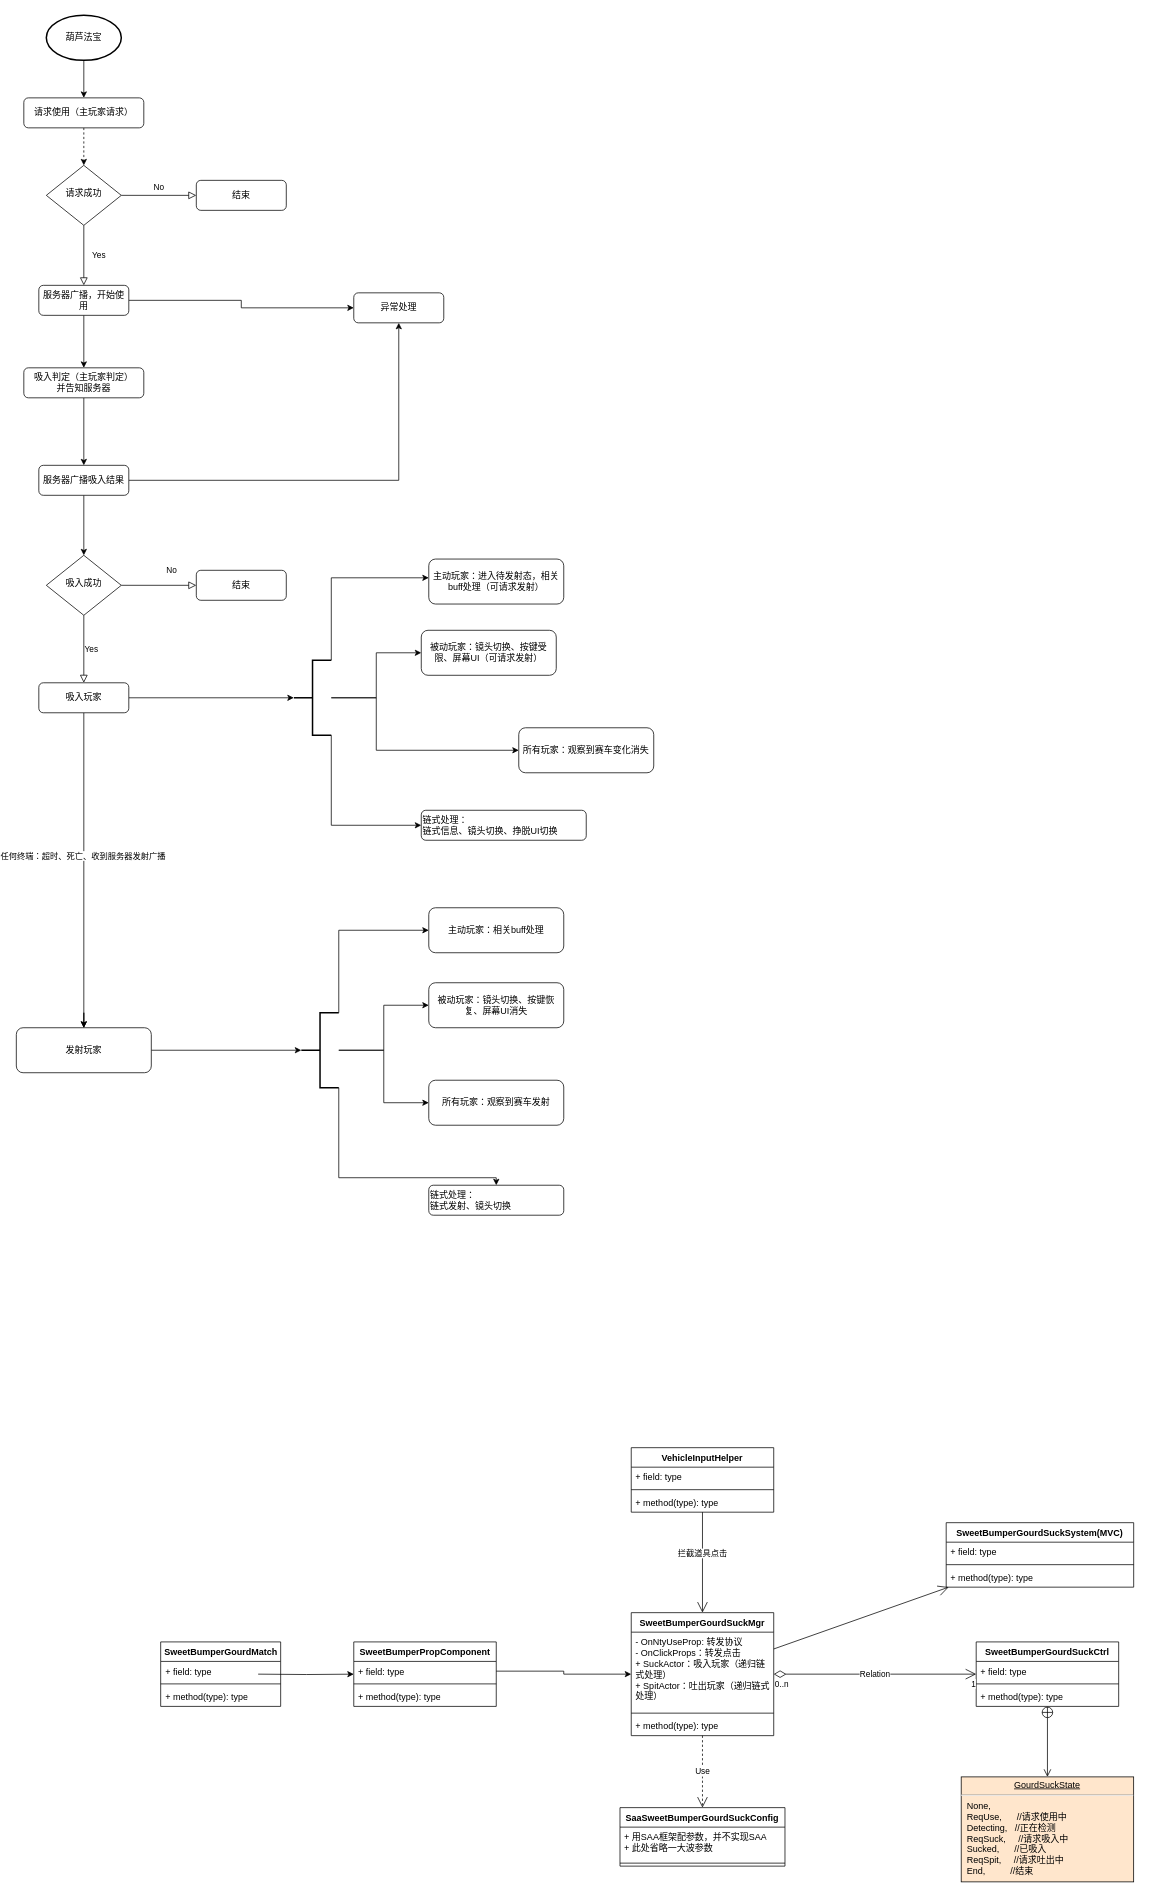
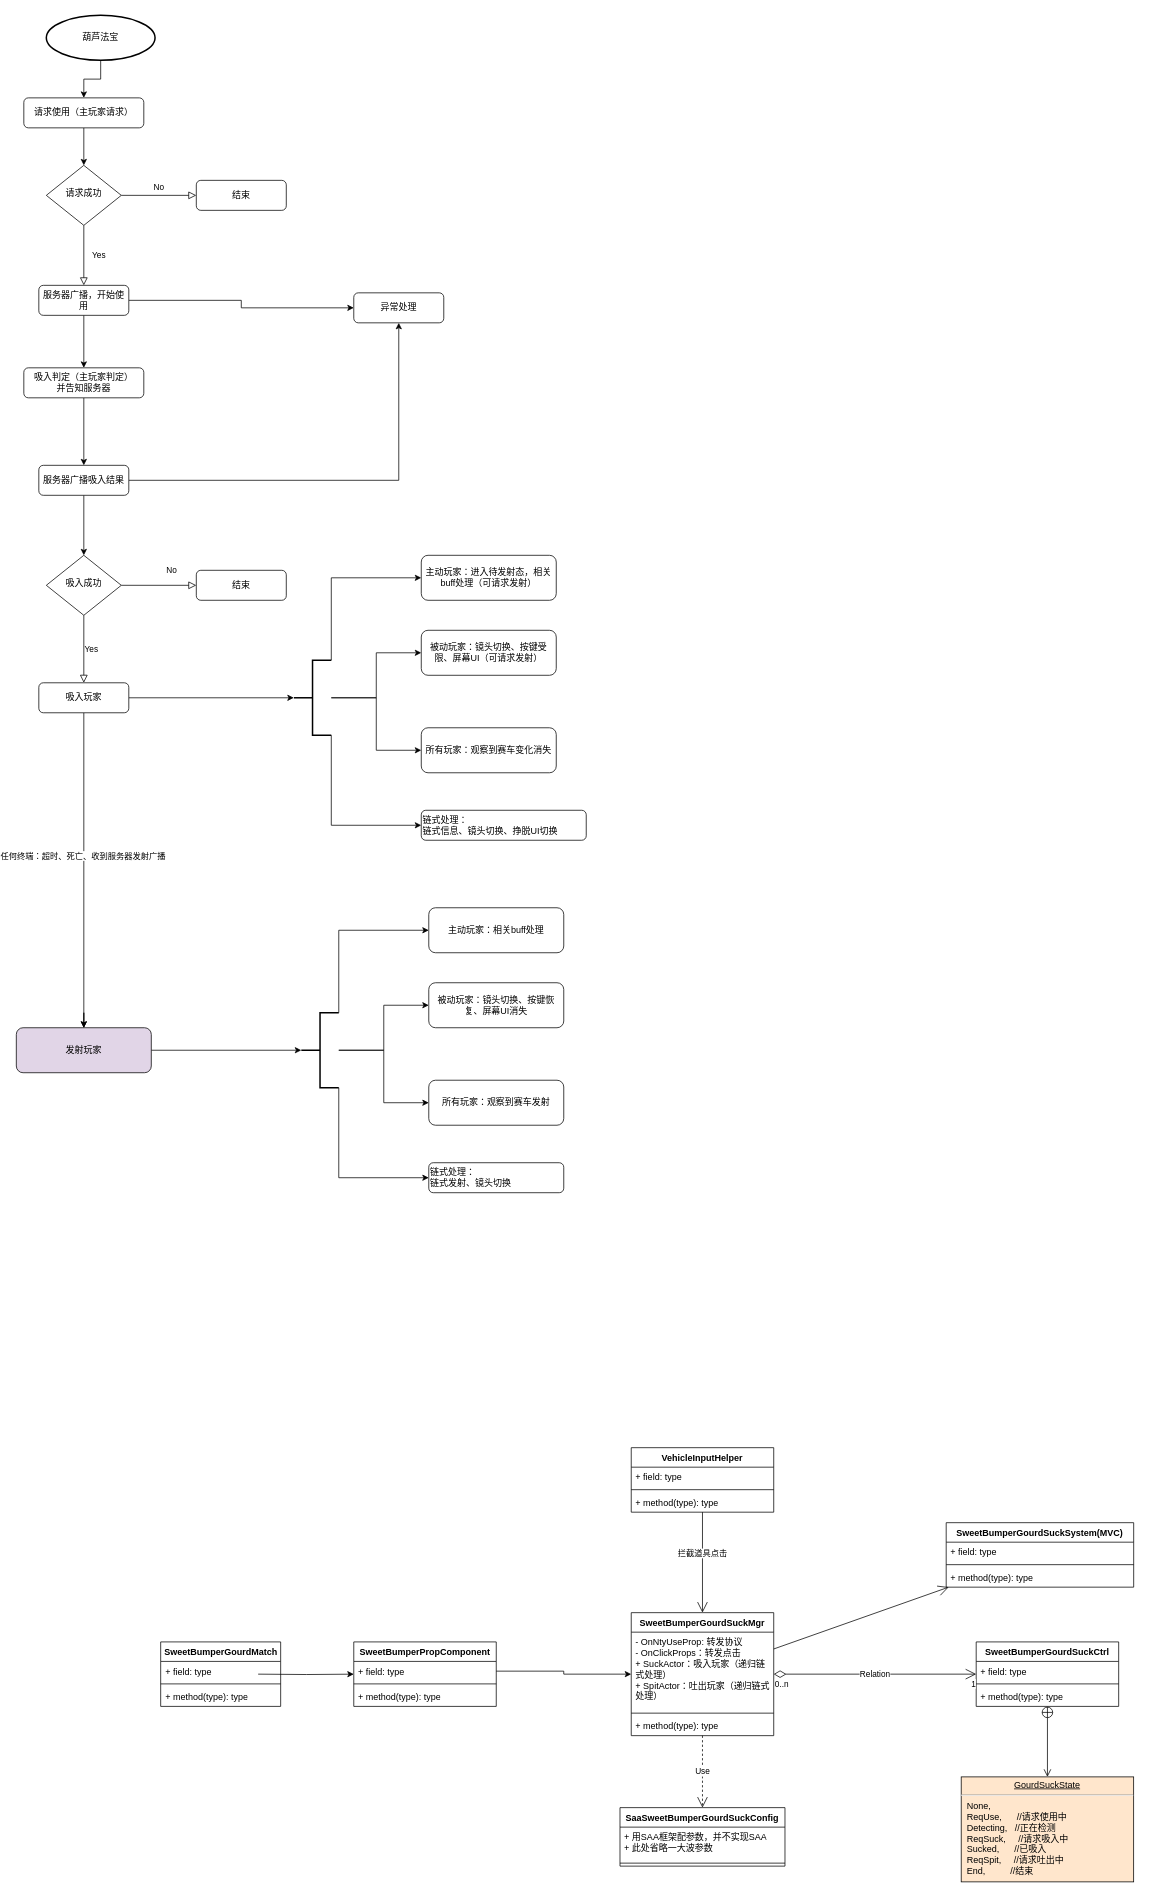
node "葫芦法宝": size 75x45 -> 109x45
edge "请求使用（主玩家请求）" -> "请求成功": style dashed -> solid
node "主动玩家：进入待发射态，相关buff处理（可请求发射）": moved (496, 582) -> (489, 578)
node "所有玩家：观察到赛车变化消失": moved (586, 750) -> (489, 750)
node "发射玩家": fillcolor #ffffff -> #e1d5e7
node "链式处理：链式发射、镜头切换": moved (496, 1200) -> (496, 1178)
